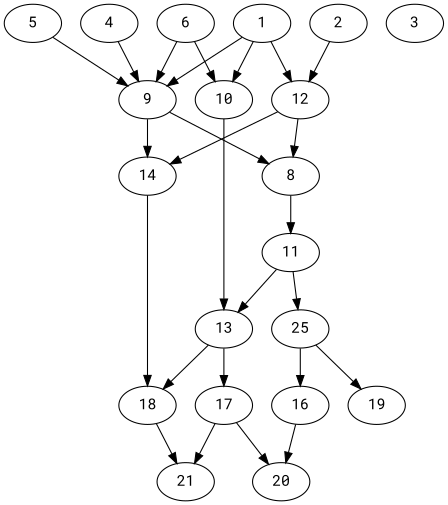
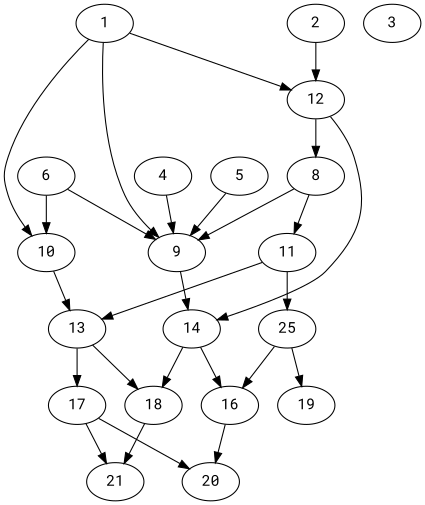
edge "9" -> "8": reversed
edge "14" -> "16": added
